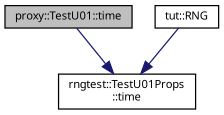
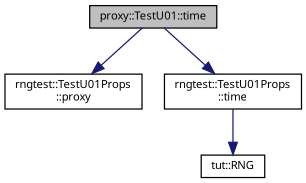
edge "tut::RNG" -> "rngtest::TestU01Props ::time": reversed
node "rngtest::TestU01Props ::proxy": added
